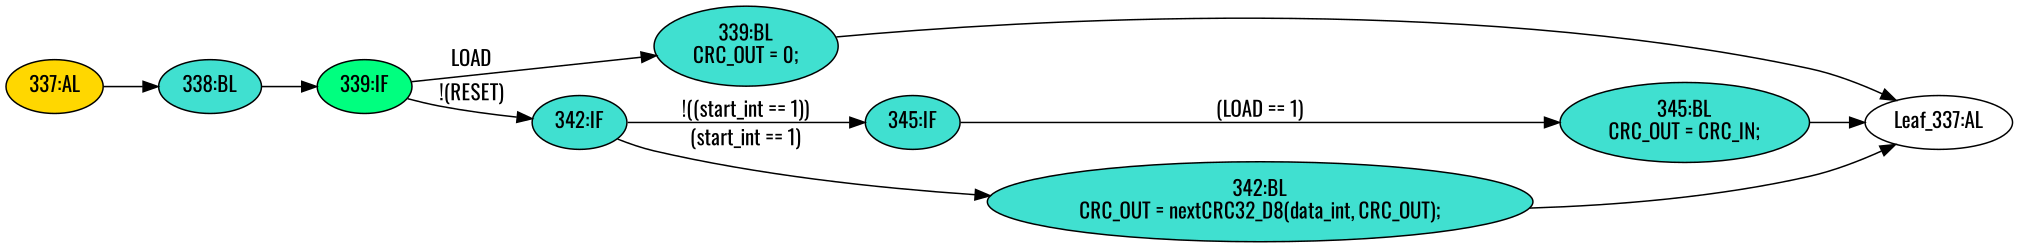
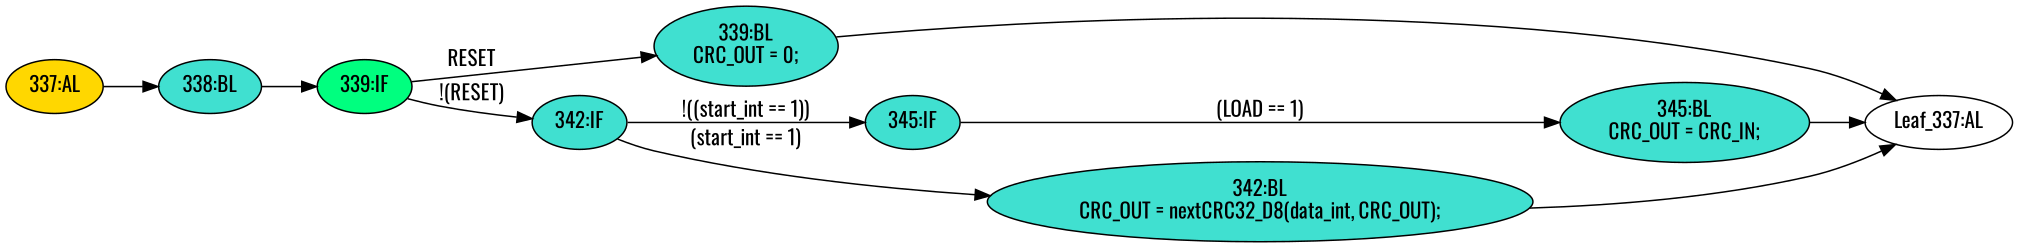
edge "339:IF" -> "339:BL CRC_OUT = 0;": label "LOAD" -> "RESET"
